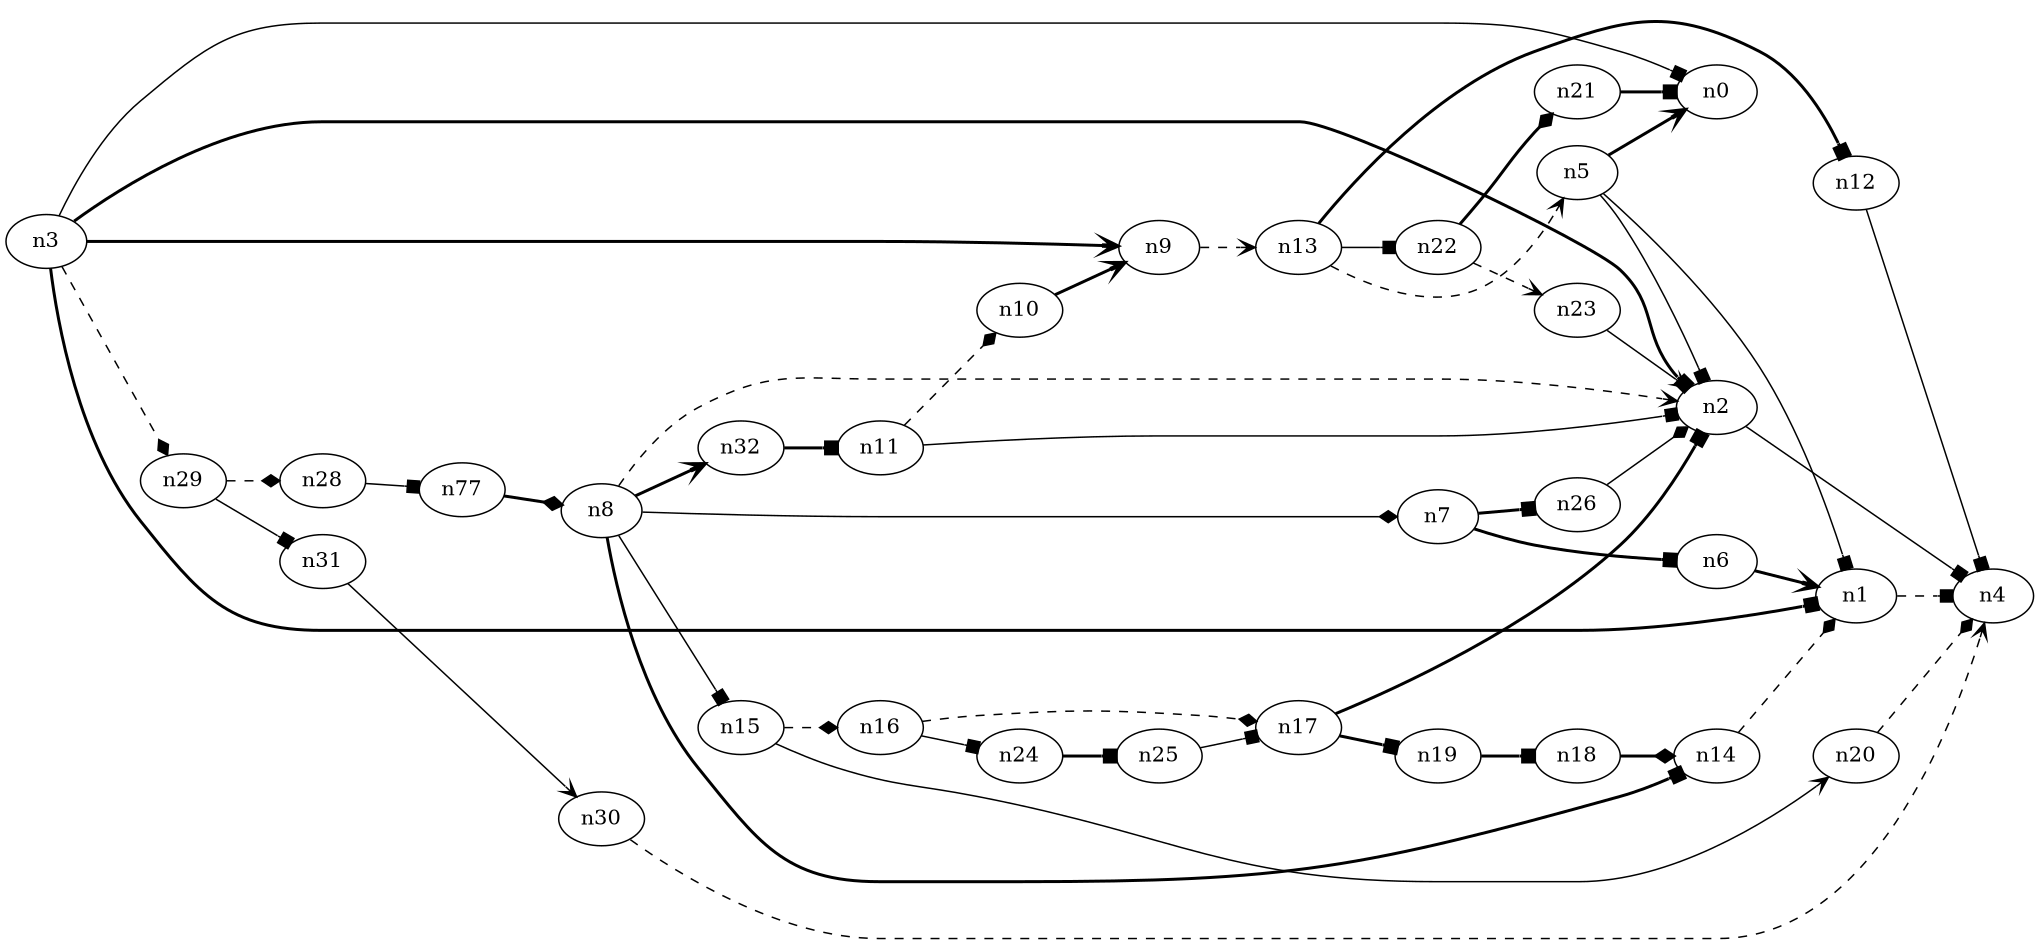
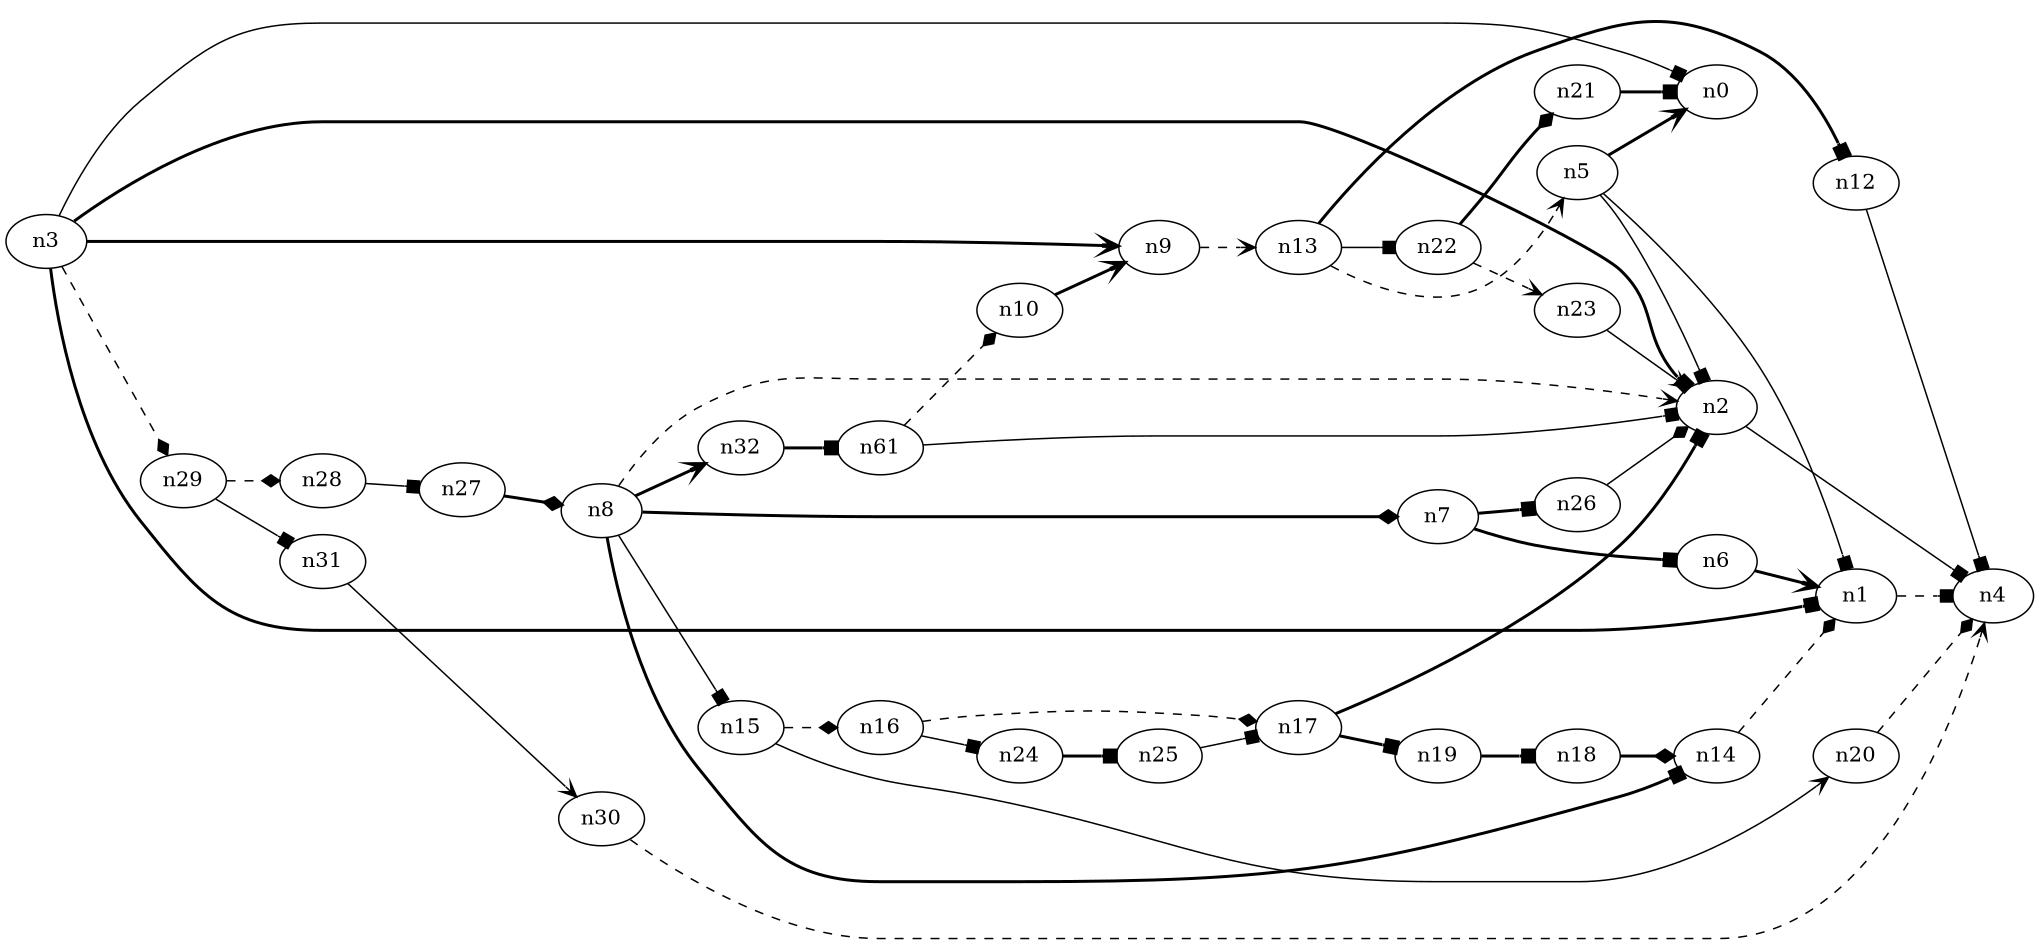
node "n11": label "n11" -> "n61"
node "n77": label "n77" -> "n27"
edge "n8" -> "n7": style solid -> bold
